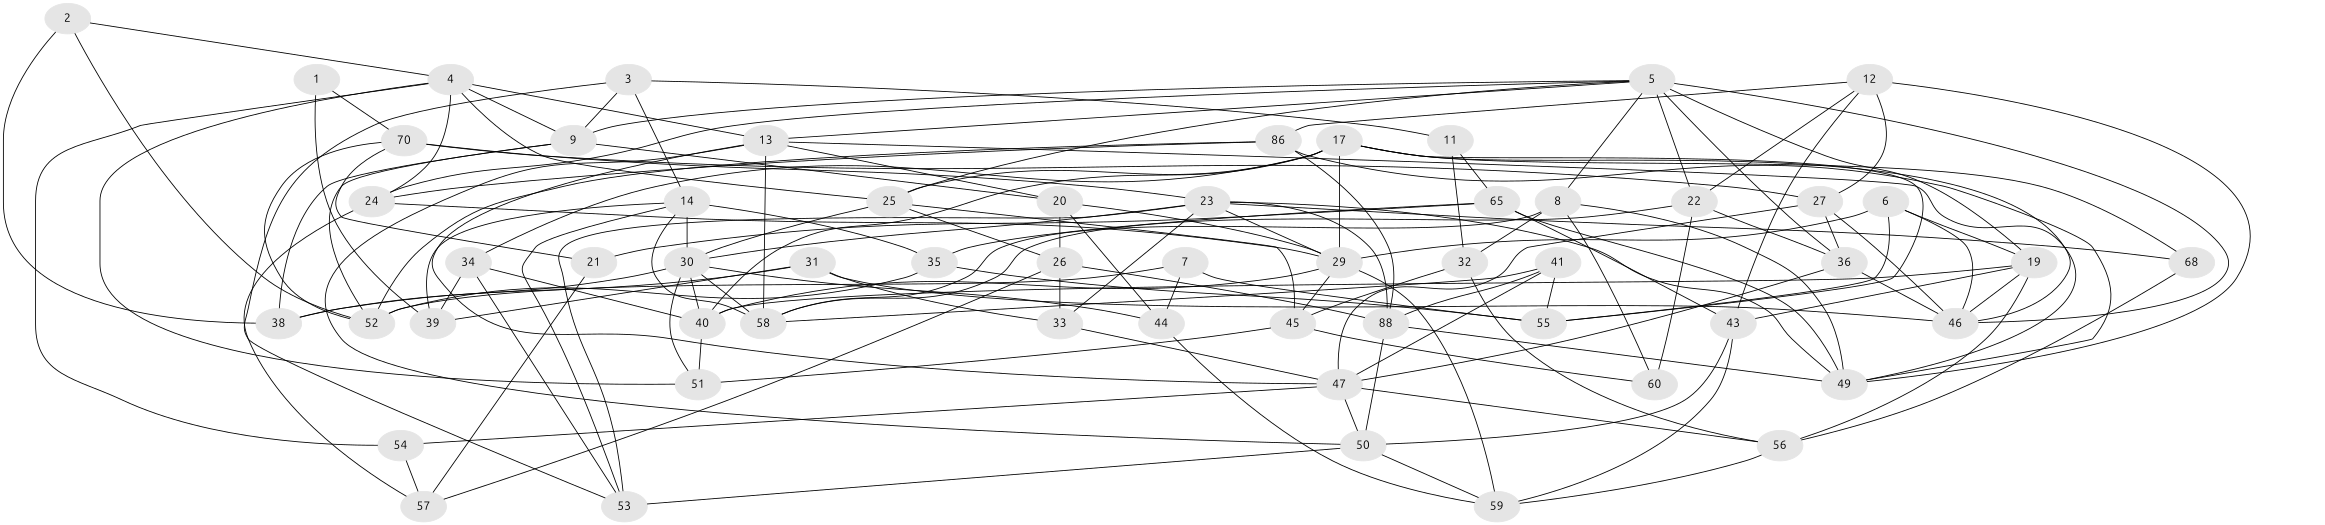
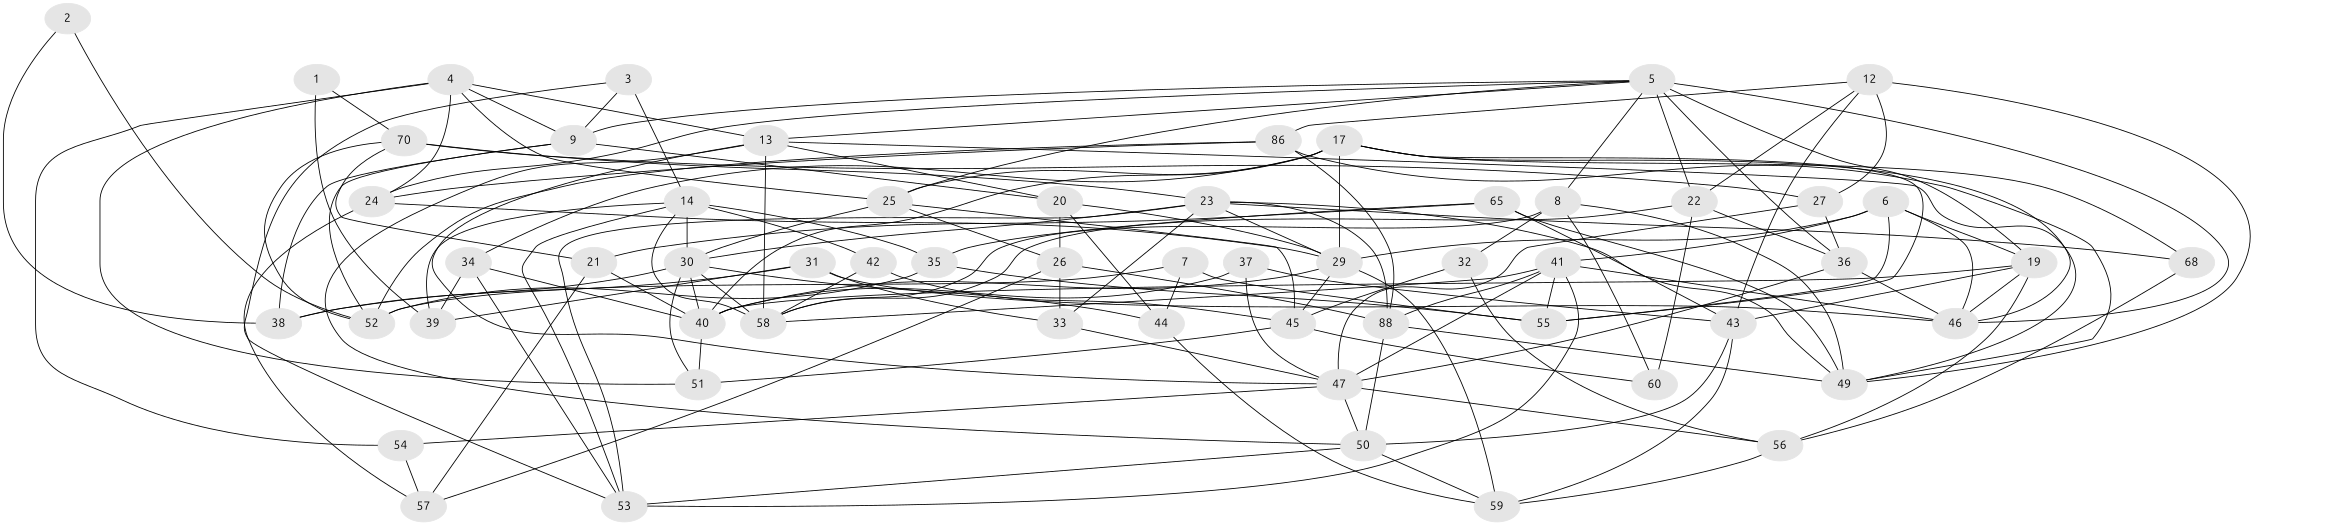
edge "2" -- "4": removed
node "11": removed
edge "6" -- "41": added
node "42": added
node "37": added
edge "27" -- "46": now "41" -- "46"
edge "21" -- "40": added
edge "41" -- "53": added
